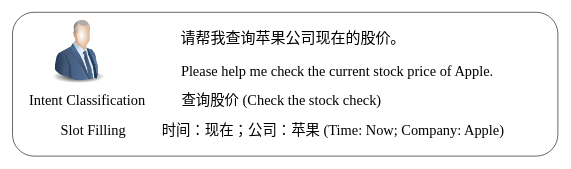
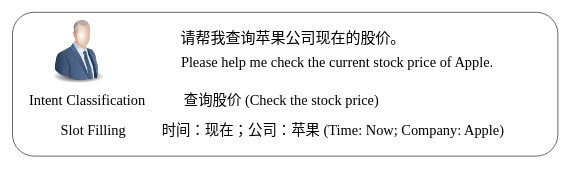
node "Please help me check the current stock price of Apple.": moved (338, 69) -> (338, 60)
node "查询股价 (Check the stock check)": label "查询股价 (Check the stock check)" -> "查询股价 (Check the stock price)"
